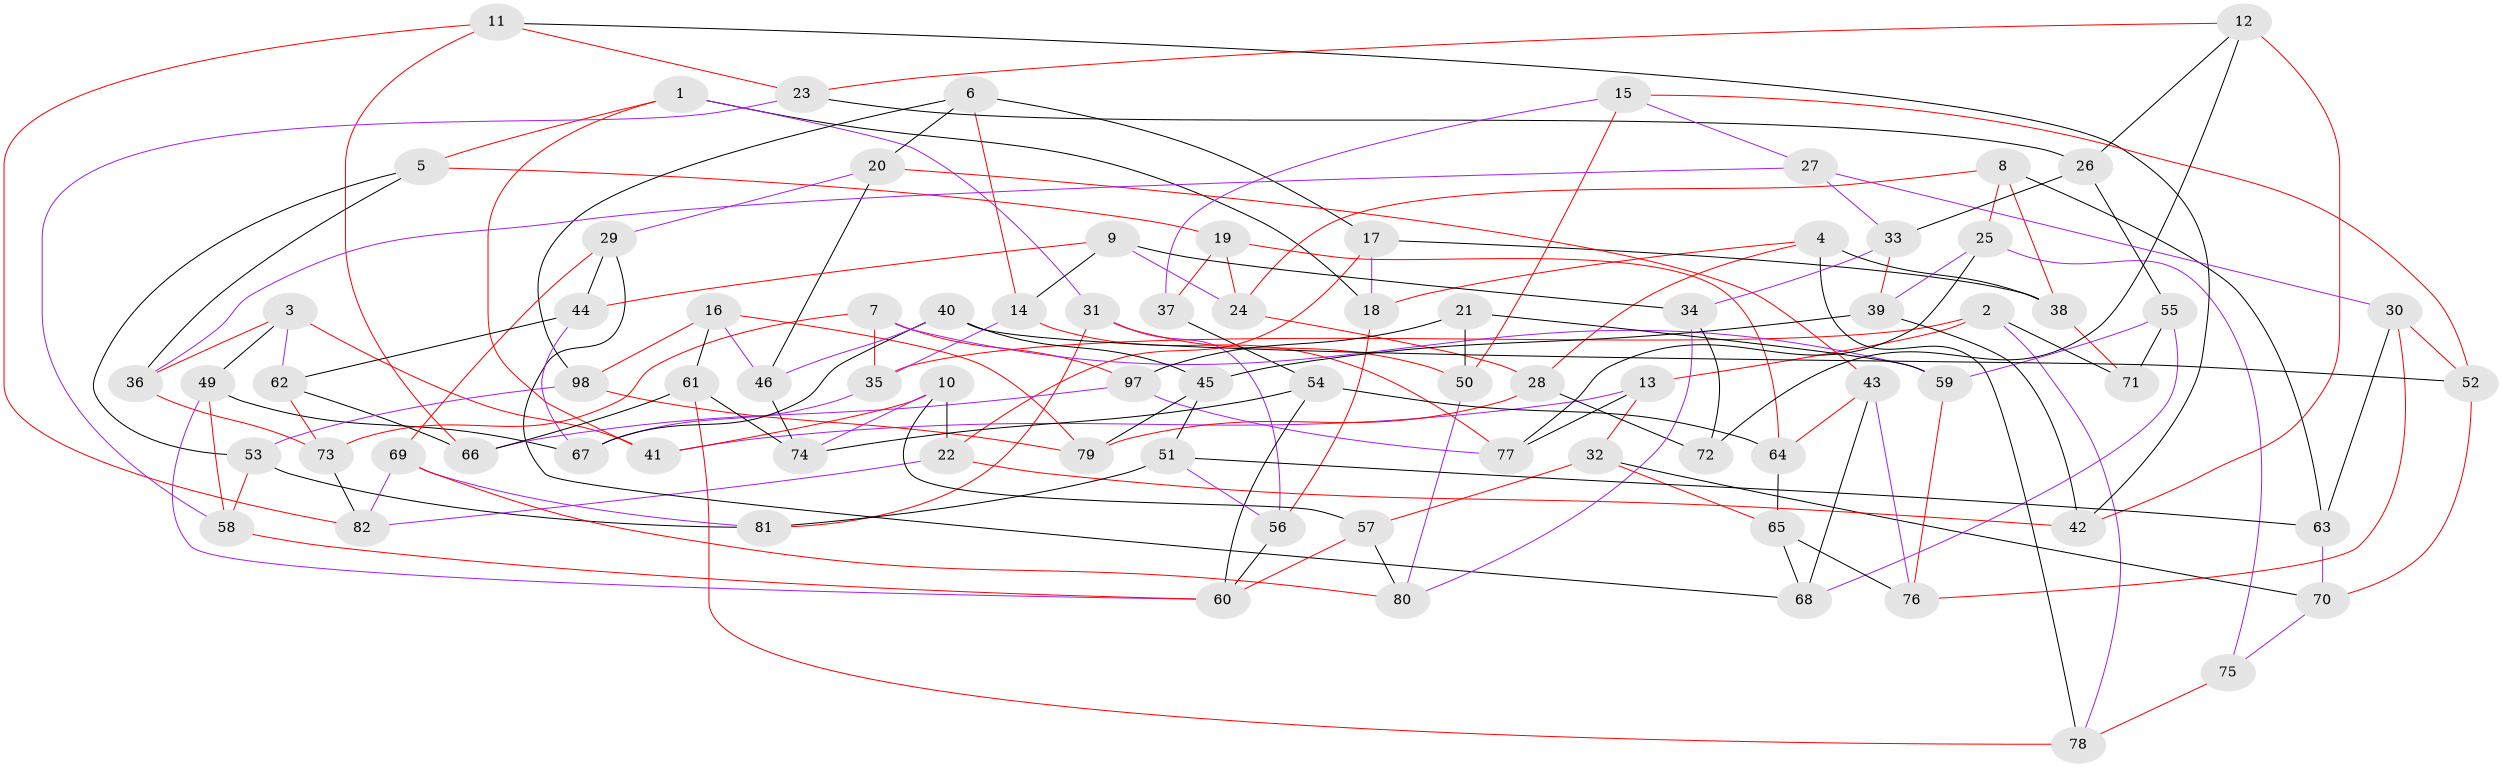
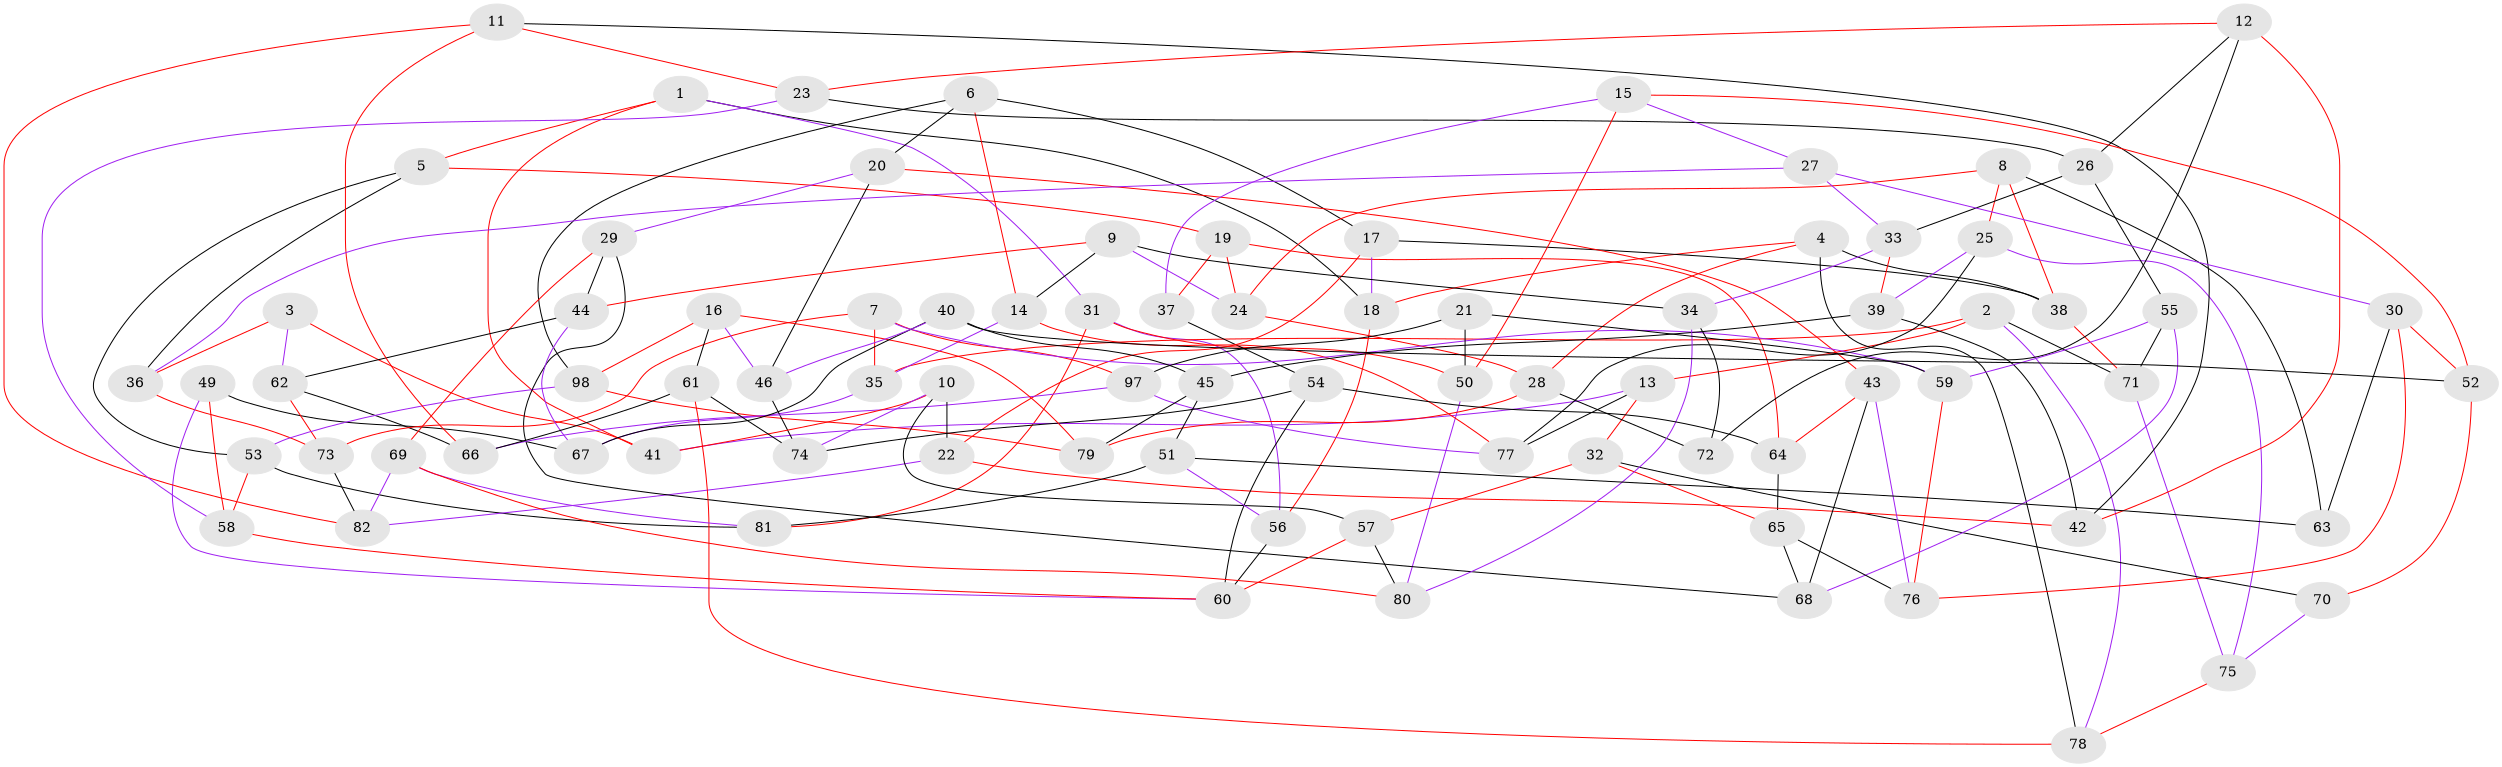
edge "3" -- "49": removed
edge "71" -- "75": added
edge "63" -- "70": removed
